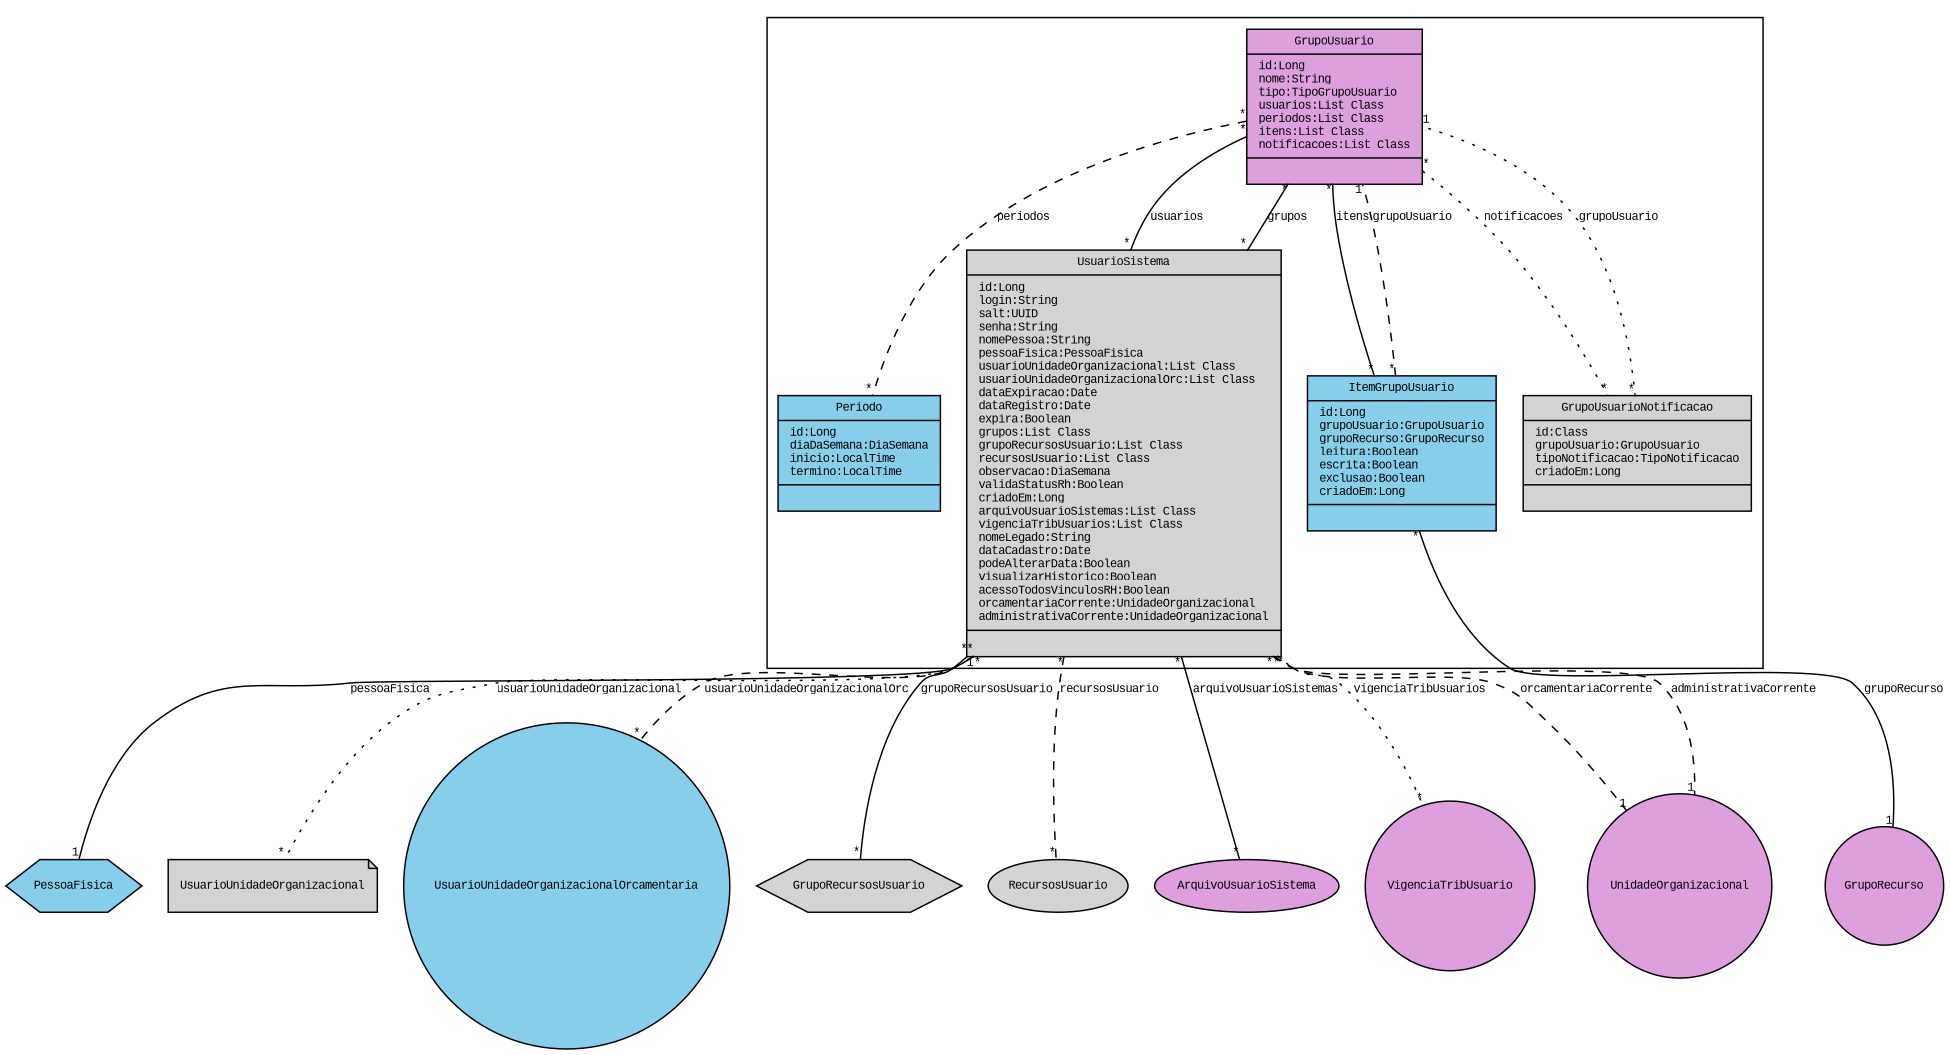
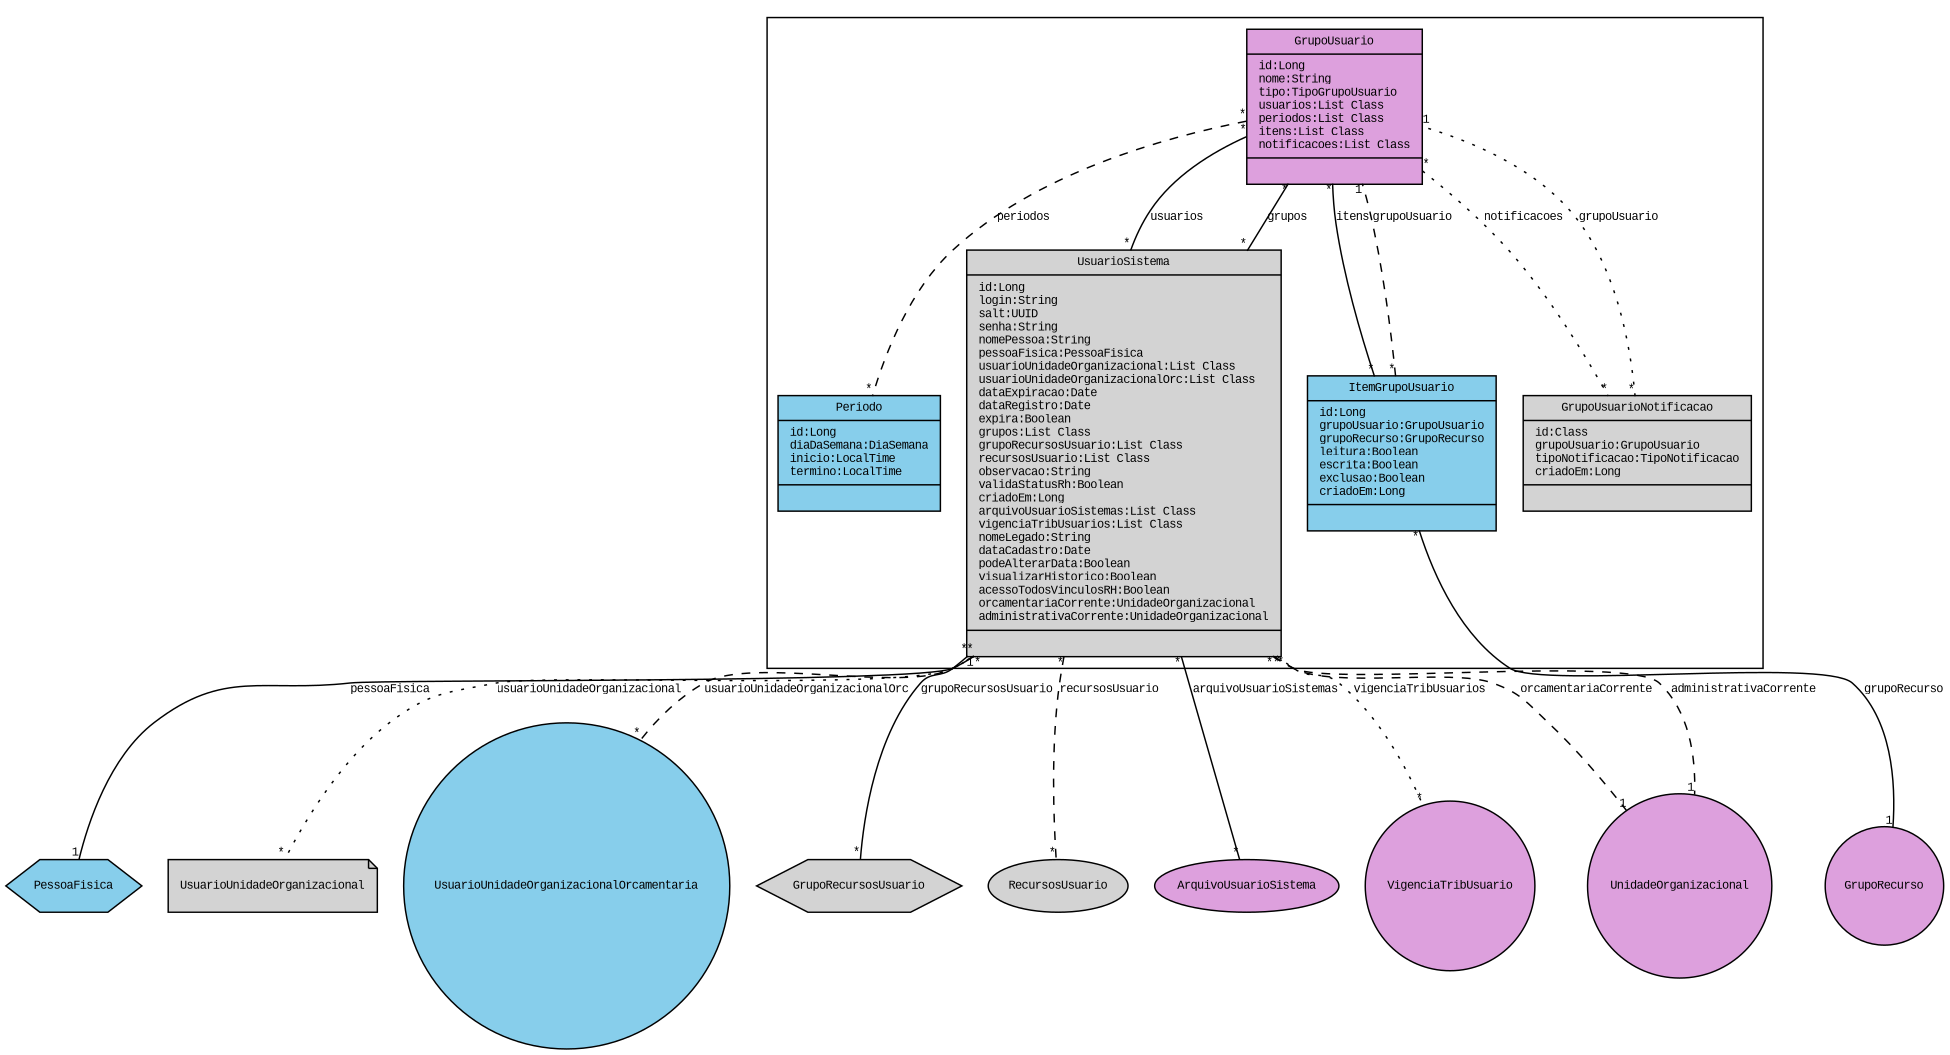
node "UsuarioSistema": text "observacao:DiaSemana" -> "observacao:String"
